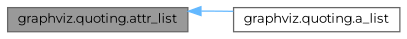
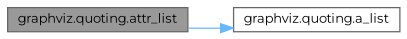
edge "graphviz.quoting.a_list" -> "graphviz.quoting.attr_list": reversed
